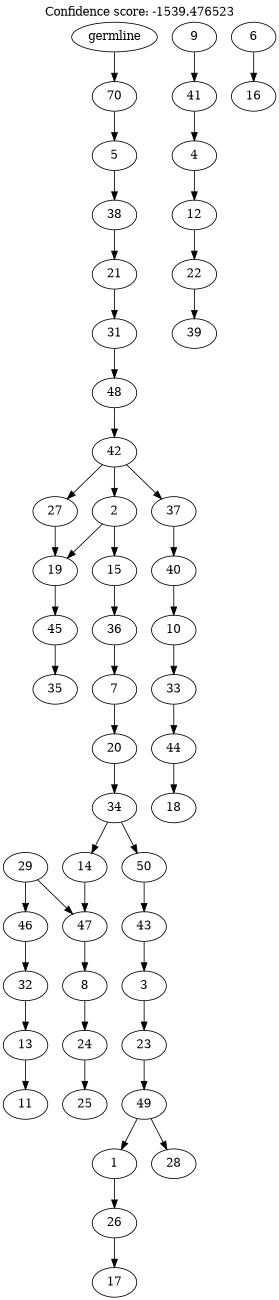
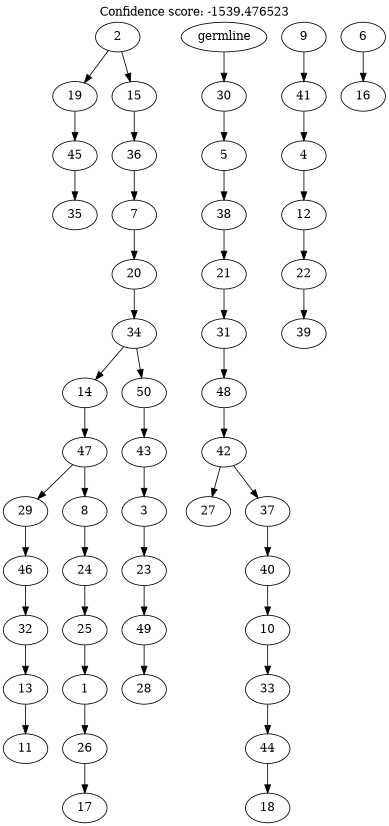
node "70": label "70" -> "30"
edge "42" -> "2": removed
edge "27" -> "19": removed
edge "29" -> "47": reversed
edge "49" -> "1": now "25" -> "1"
